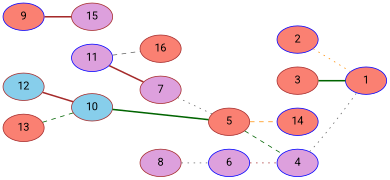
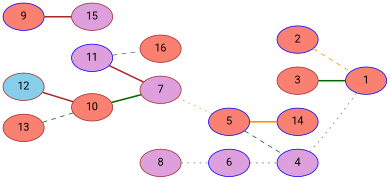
edge "2" -- "1": style dotted -> dashed
edge "7" -- "5": color gray40 -> darkorange
node "10": fillcolor skyblue -> salmon
edge "10" -- "5": now "10" -- "7"
node "5": color brown -> blue
edge "5" -- "14": style dashed -> bold
